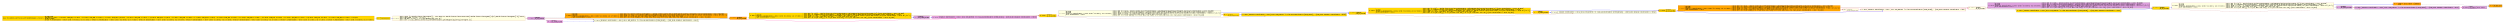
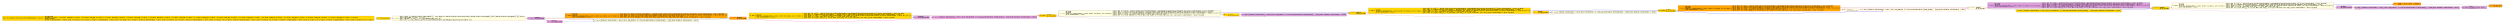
node "51: 0x002d": fillcolor gold -> plum
